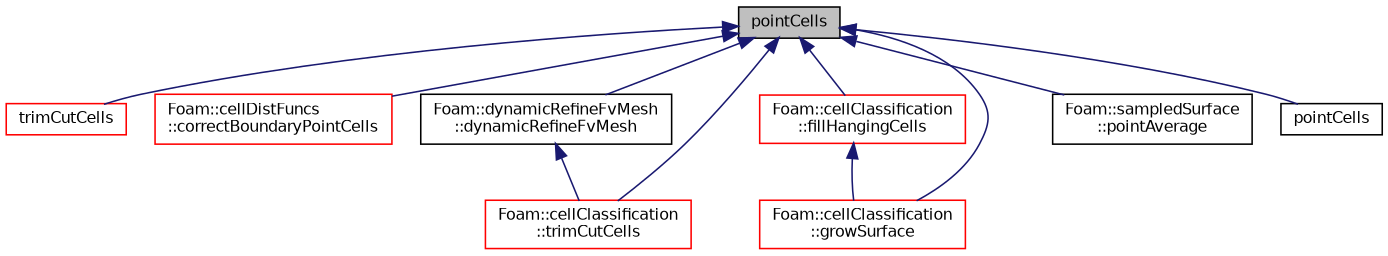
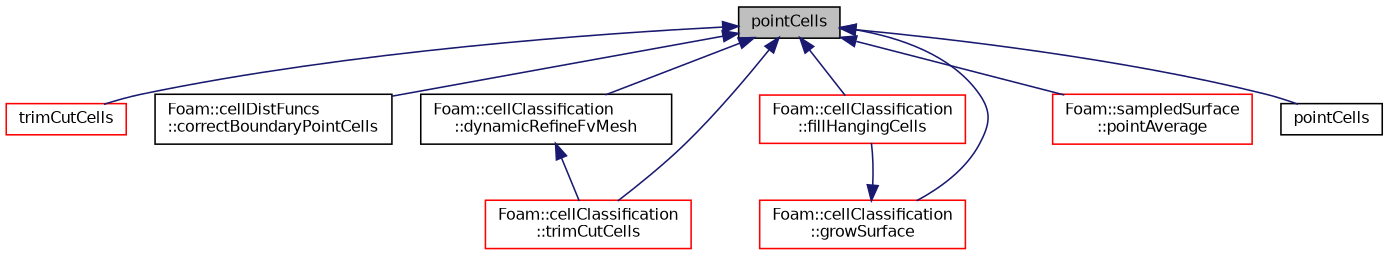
node "Foam::cellDistFuncs ::correctBoundaryPointCells": color red -> black
node "Foam::dynamicRefineFvMesh ::dynamicRefineFvMesh": label "Foam::dynamicRefineFvMesh ::dynamicRefineFvMesh" -> "Foam::cellClassification ::dynamicRefineFvMesh"
node "Foam::sampledSurface ::pointAverage": color black -> red
edge "Foam::cellClassification ::growSurface" -> "Foam::cellClassification ::fillHangingCells": reversed
